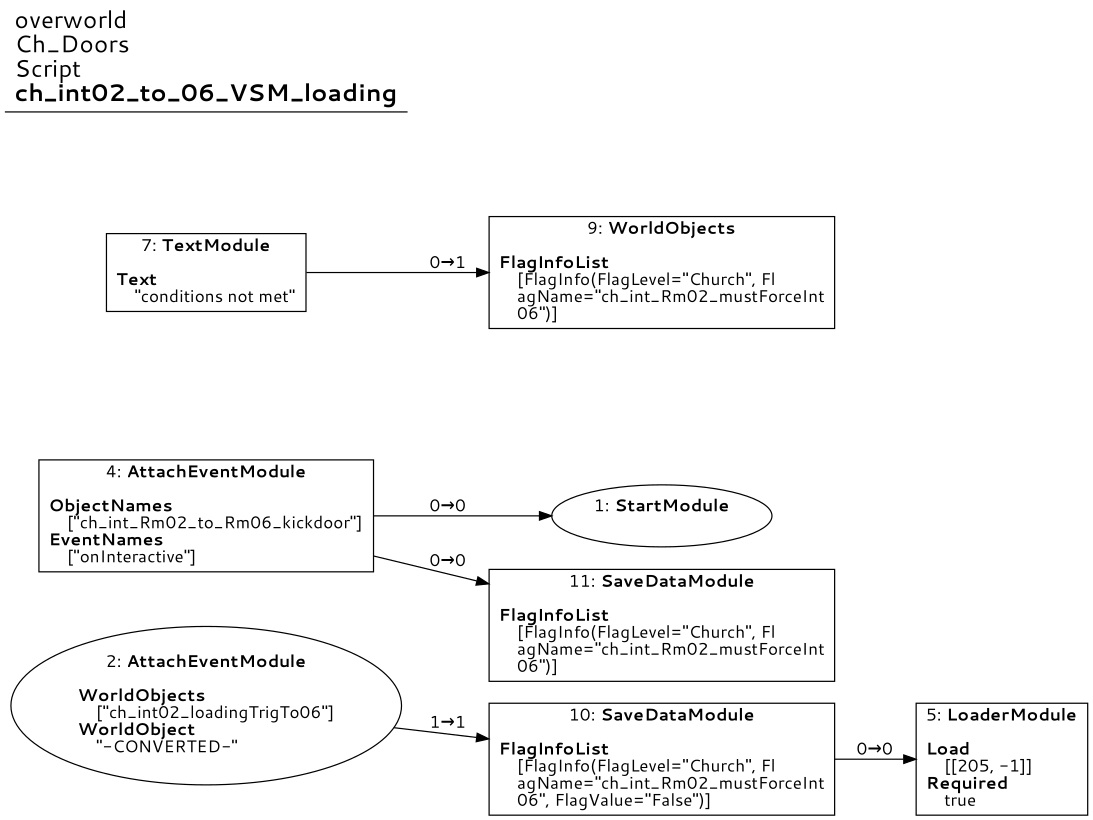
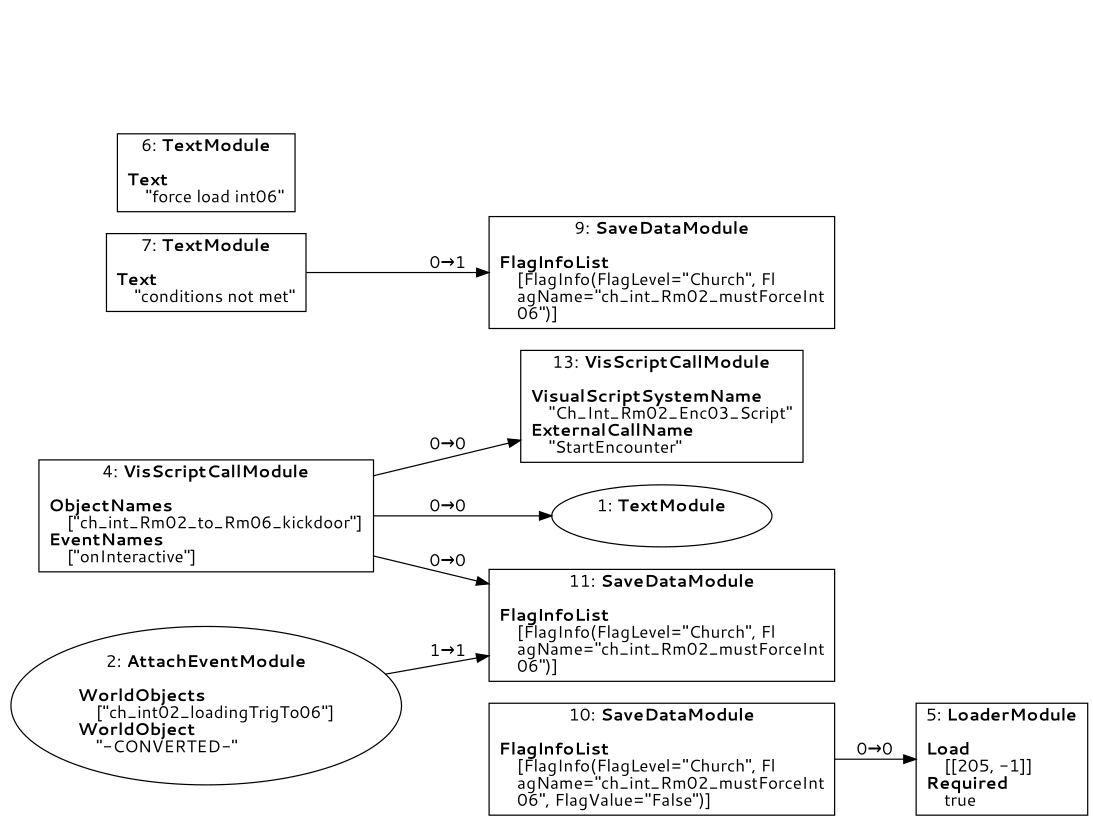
node "overworld": removed
node "6:": added
node "9:": text "WorldObjects" -> "SaveDataModule"
node "13:": added
node "4:": text "AttachEventModule" -> "VisScriptCallModule"
node "1:": text "StartModule" -> "TextModule"
edge "2:" -> "10:": now "2:" -> "11:"
